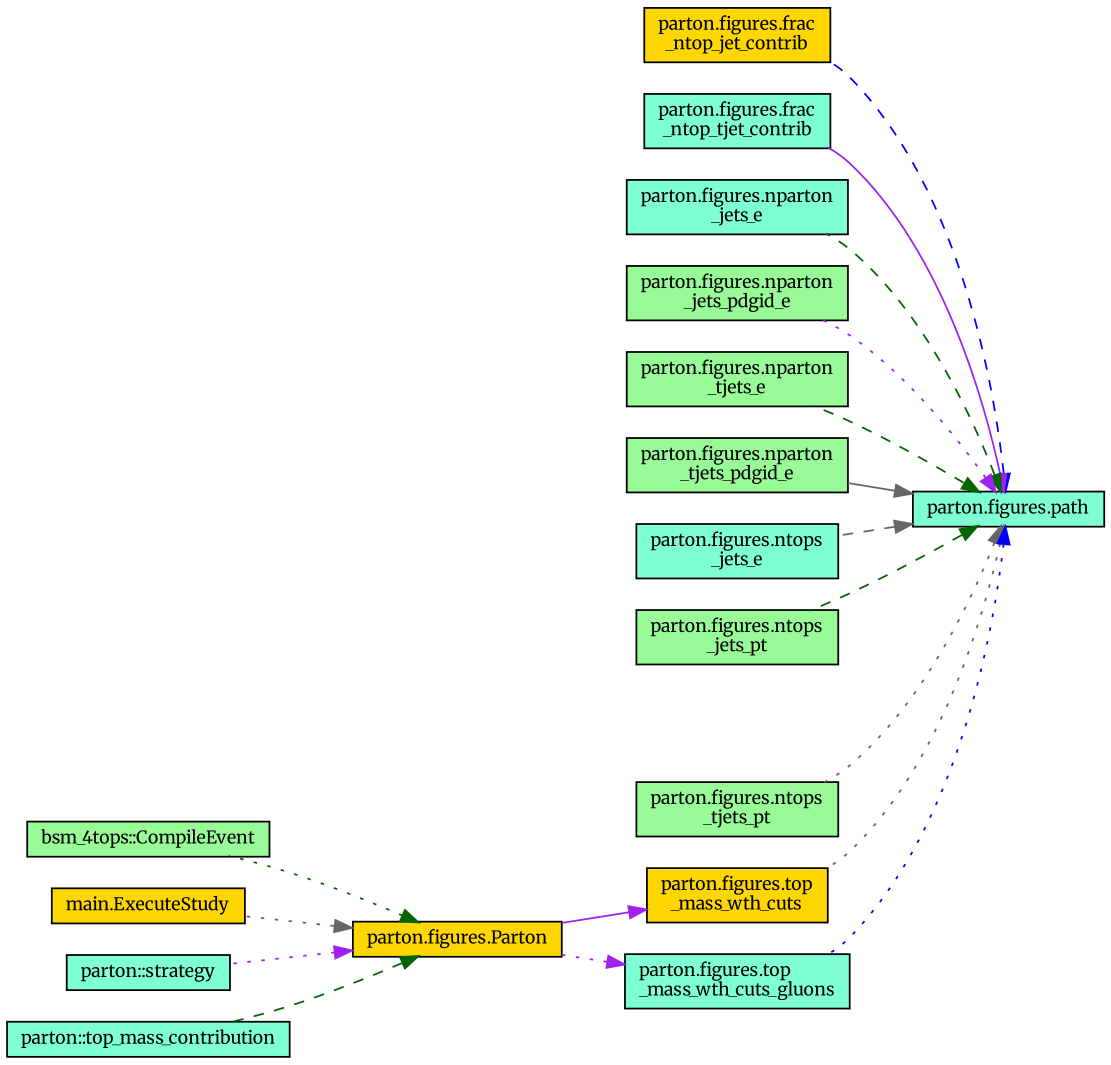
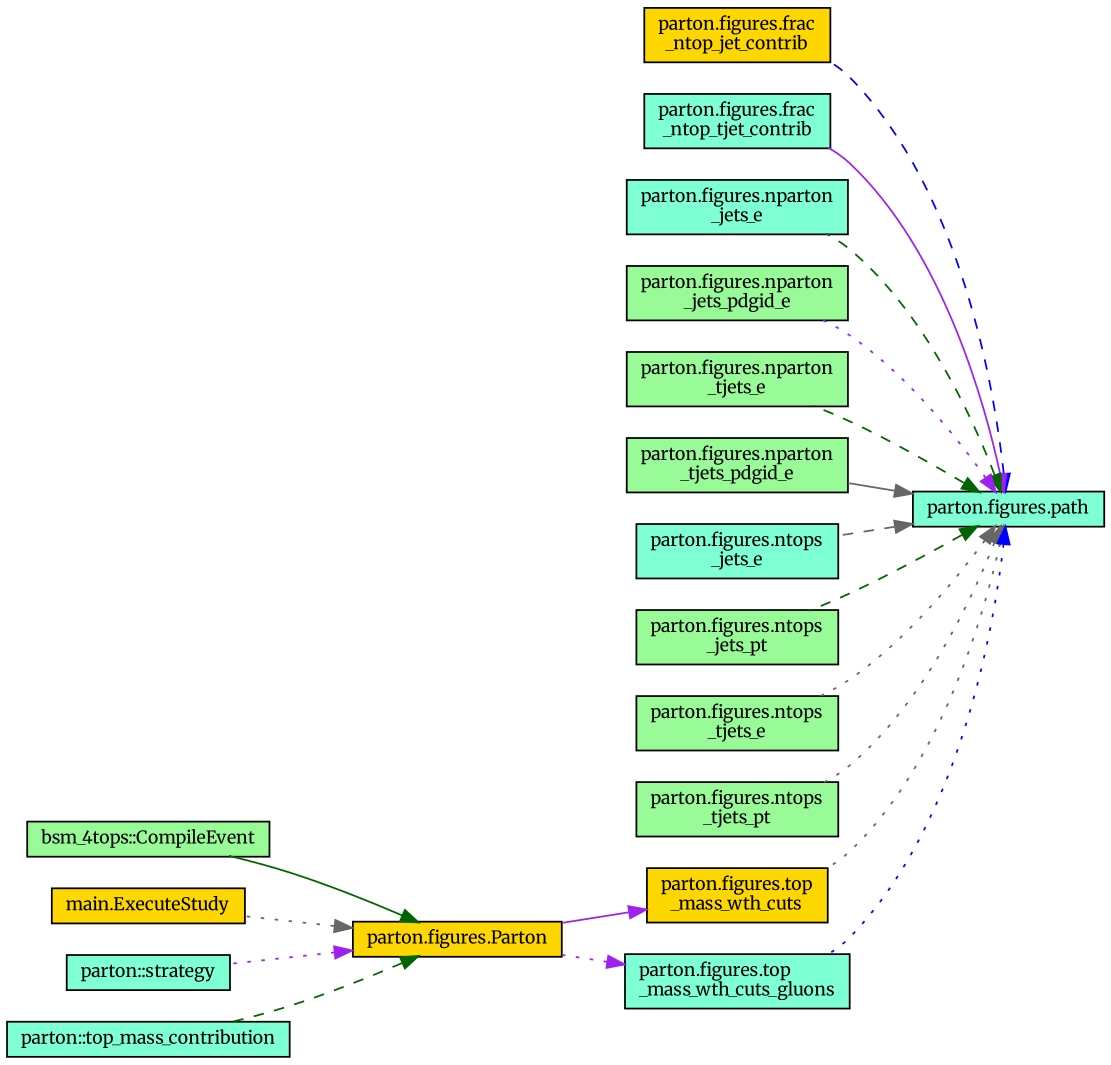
node "parton.figures.ntops _tjets_e": added
edge "bsm_4tops::CompileEvent" -> "parton.figures.Parton": style dotted -> solid
